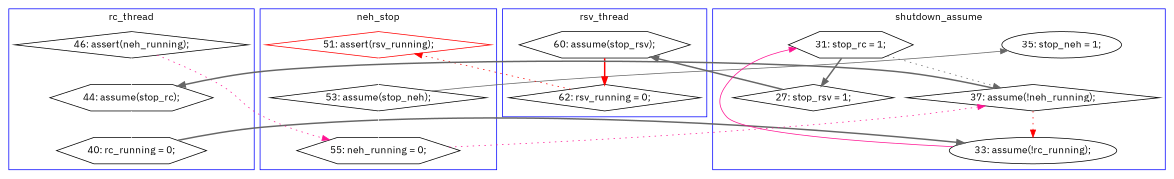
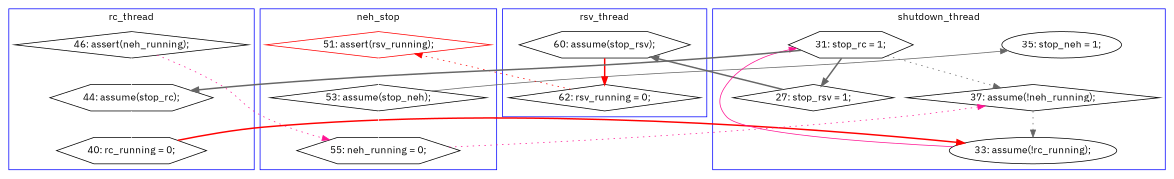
cluster "shutdown_assume": label "shutdown_assume" -> "shutdown_thread"
edge "37: assume(!neh_running);" -> "44: assume(stop_rc);": now "31: stop_rc = 1;" -> "44: assume(stop_rc);"
edge "40: rc_running = 0;" -> "33: assume(!rc_running);": color gray40 -> red
edge "37: assume(!neh_running);" -> "33: assume(!rc_running);": color red -> gray40
